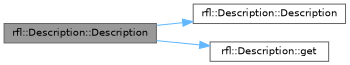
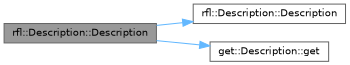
node "rfl::Description::get": label "rfl::Description::get" -> "get::Description::get"
